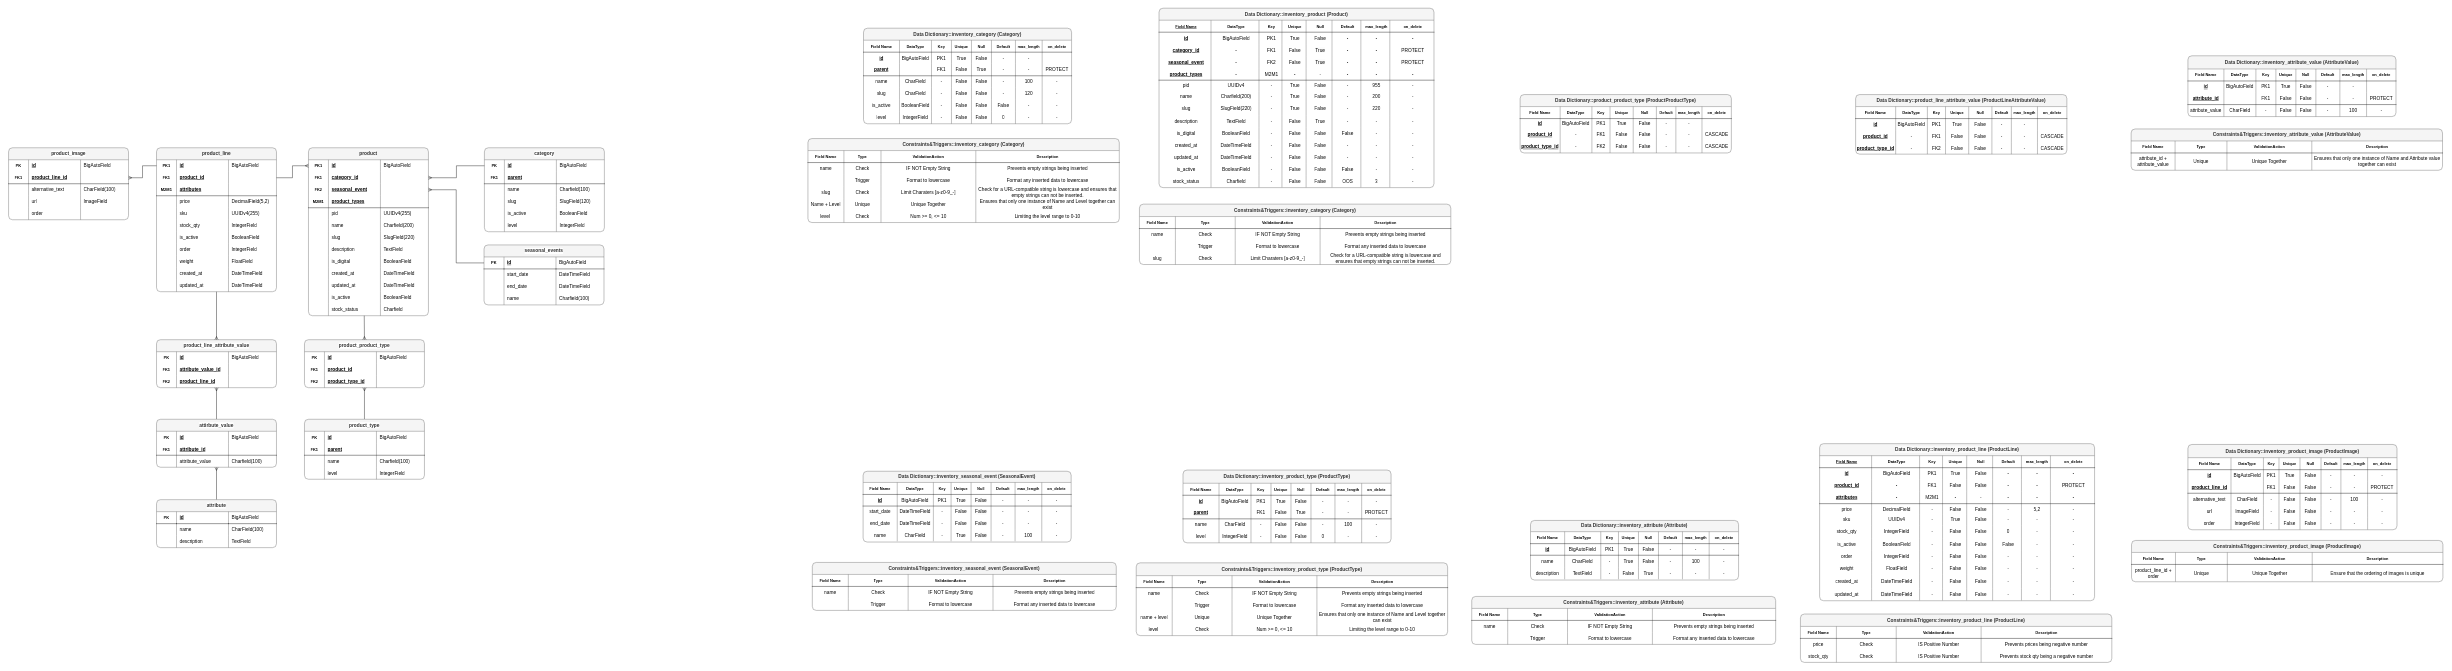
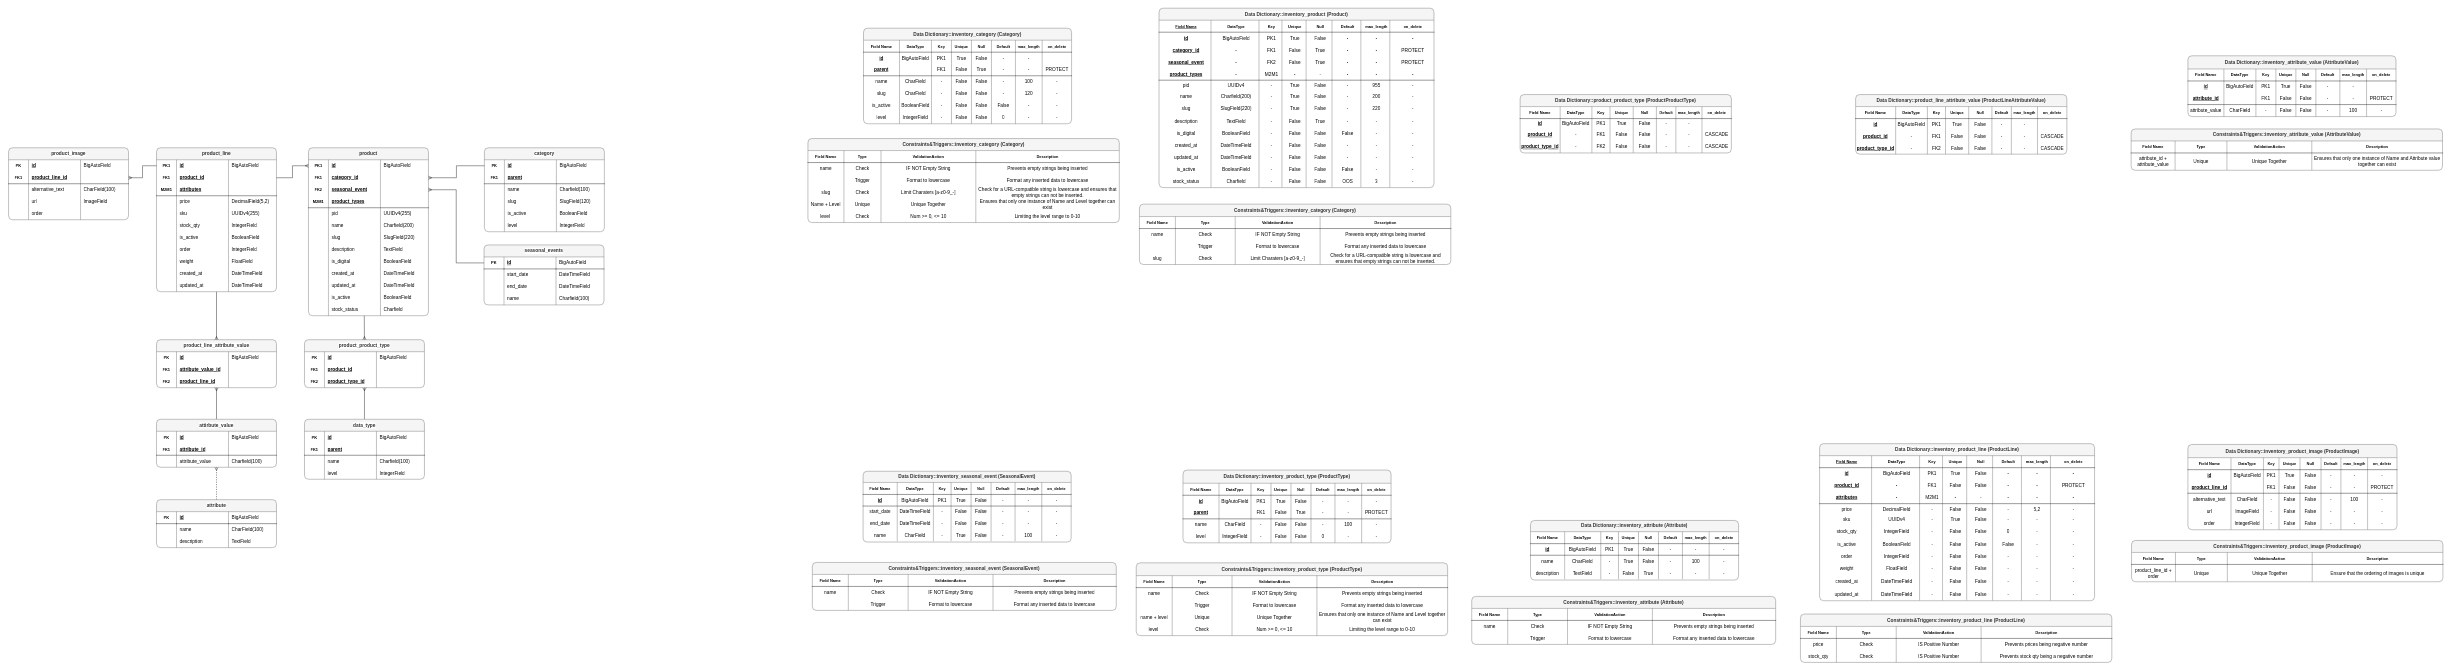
node "product_type": label "product_type" -> "data_type"
edge "attribute" -> "attirbute_value": style solid -> dashed
